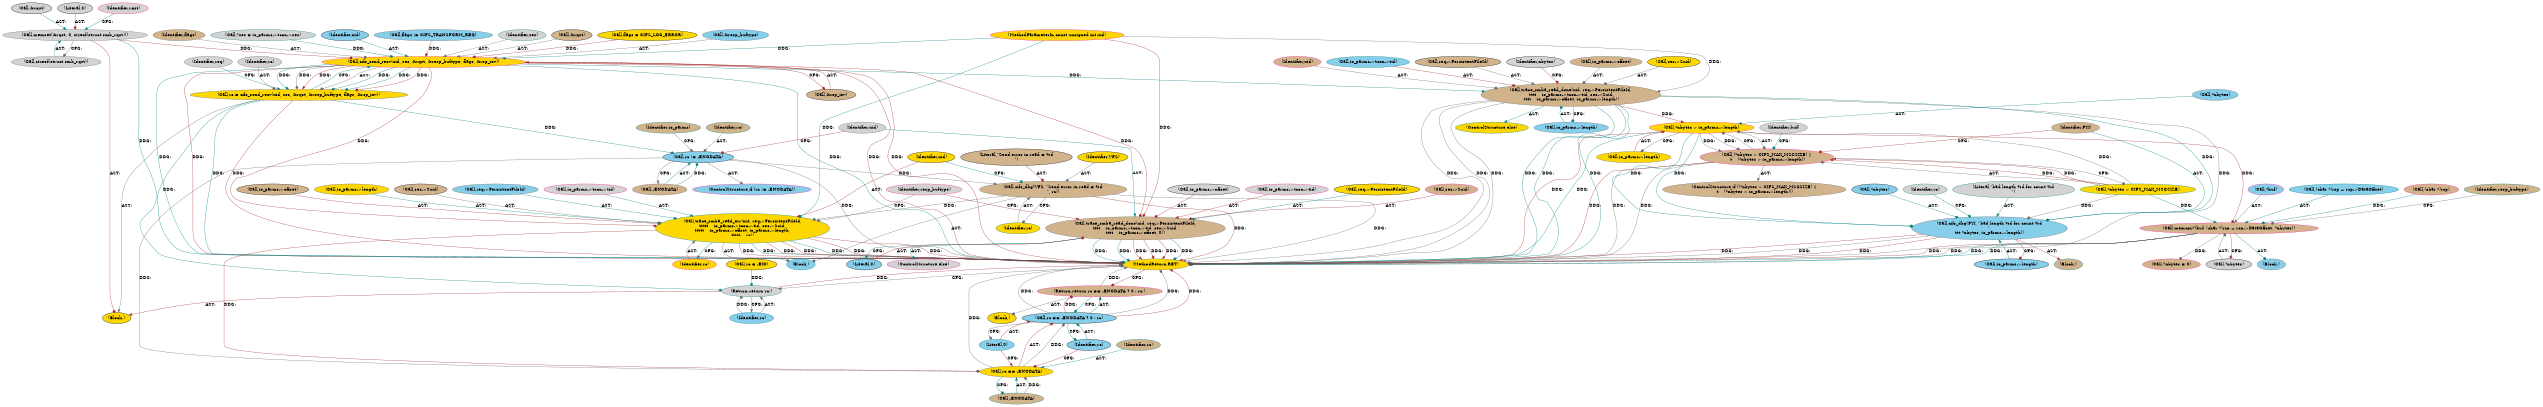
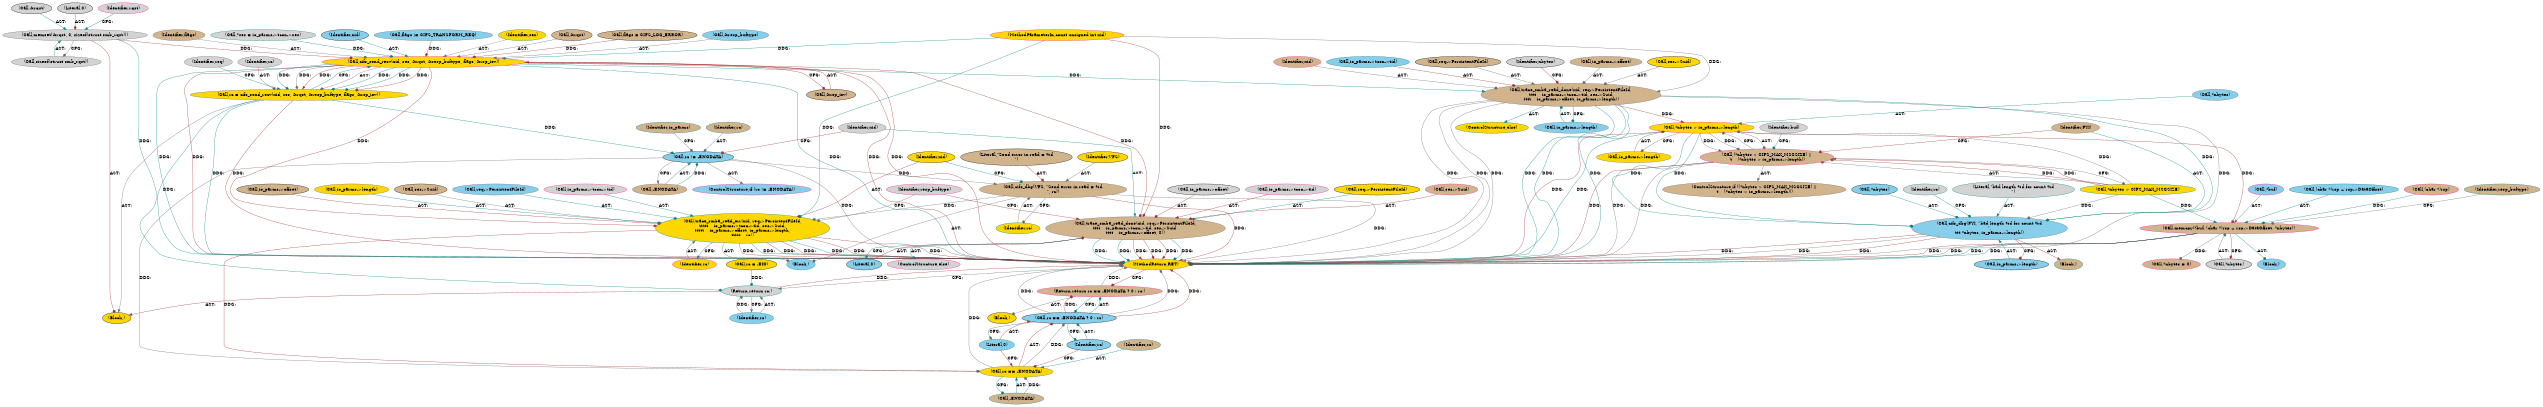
node "(Identifier,ses)": fillcolor lightgrey -> gold
node "(Call,flags = CIFS_LOG_ERROR)": fillcolor gold -> tan
